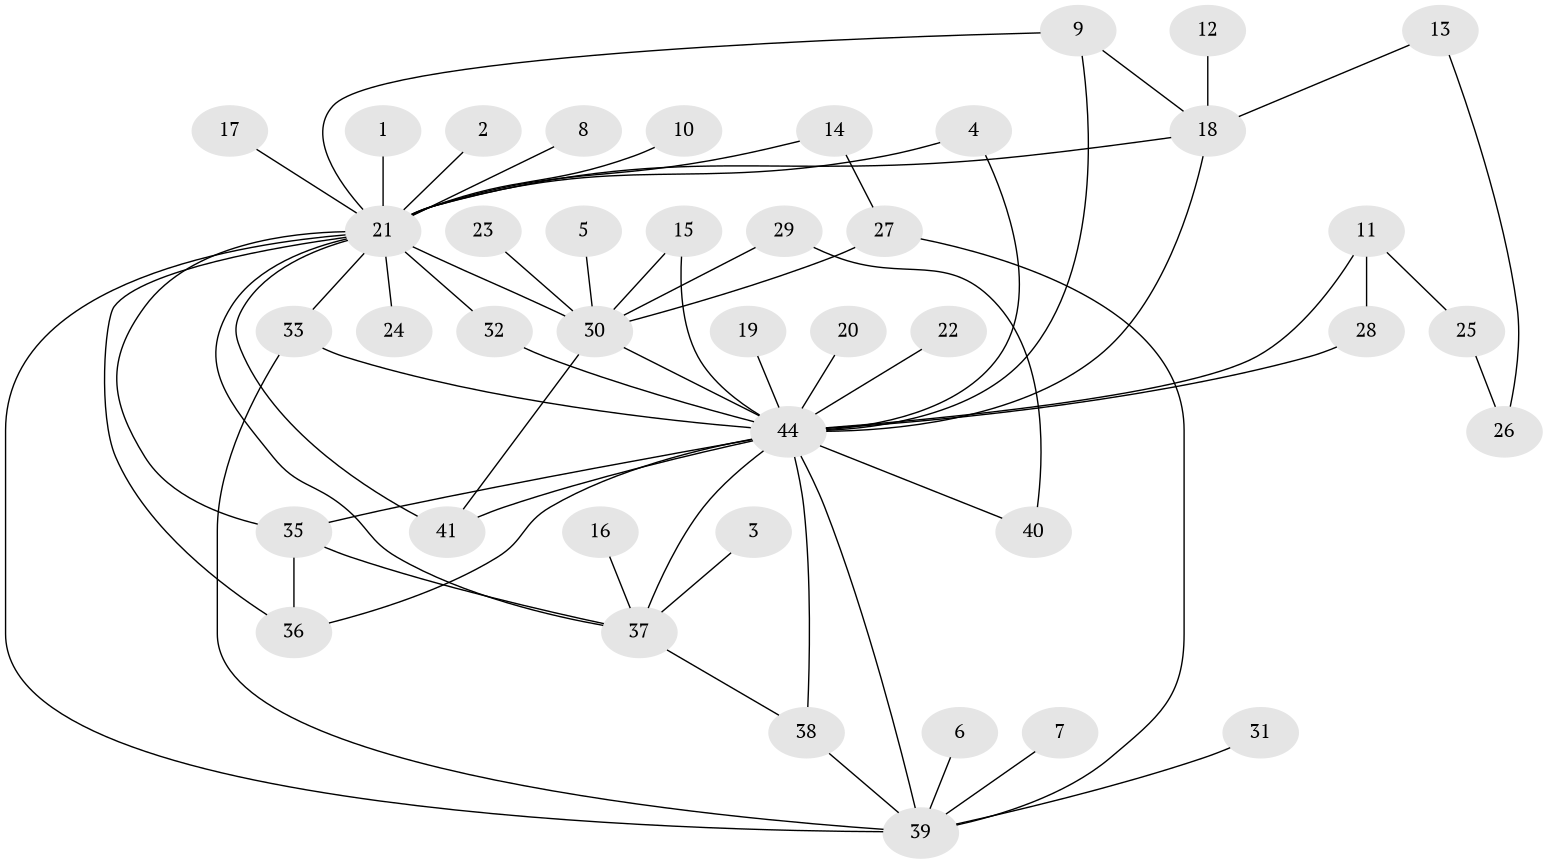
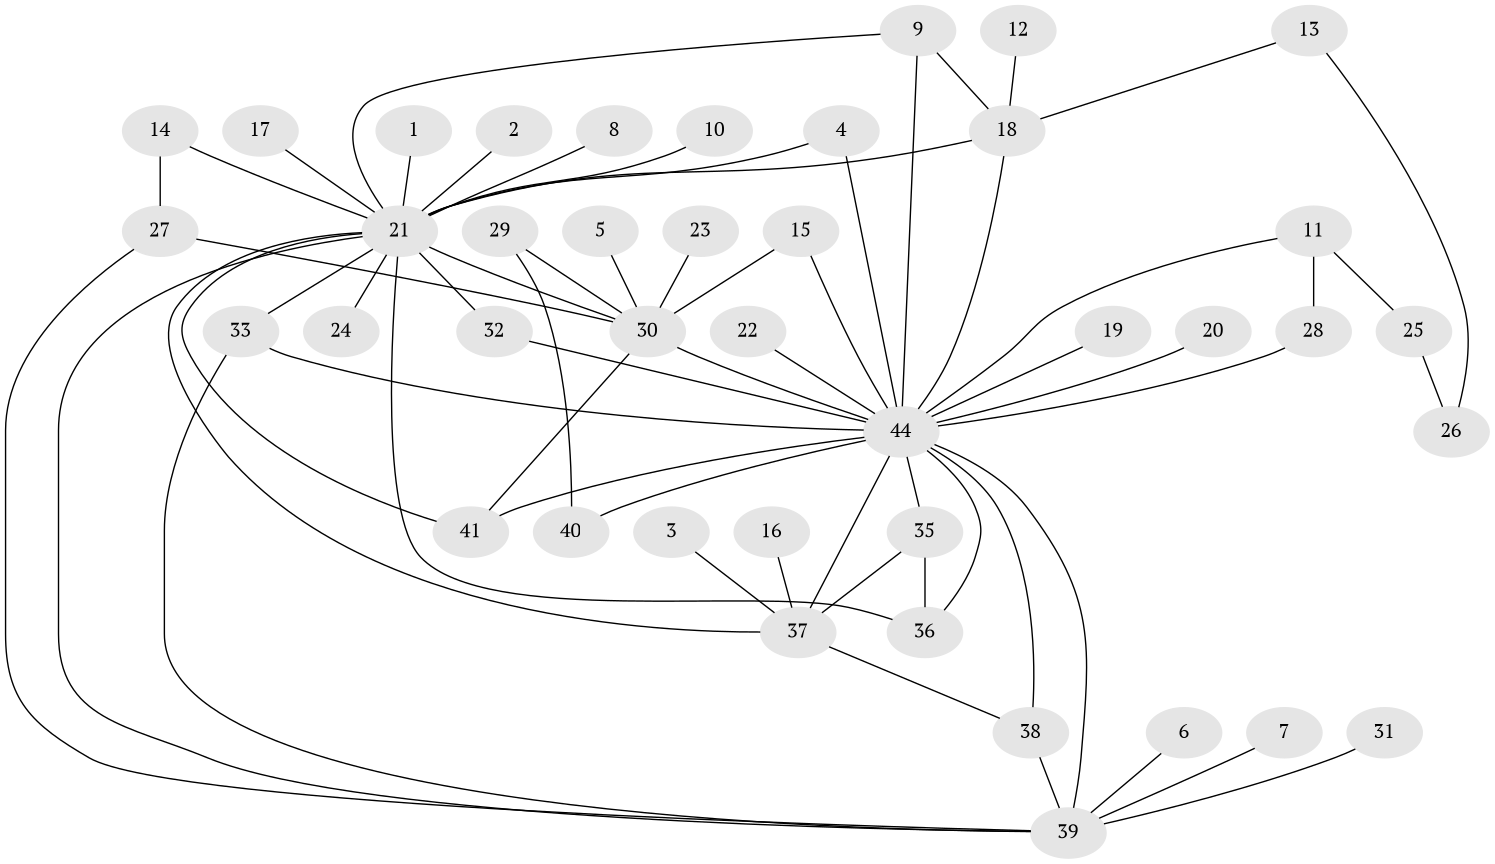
edge "21" -- "35": removed
